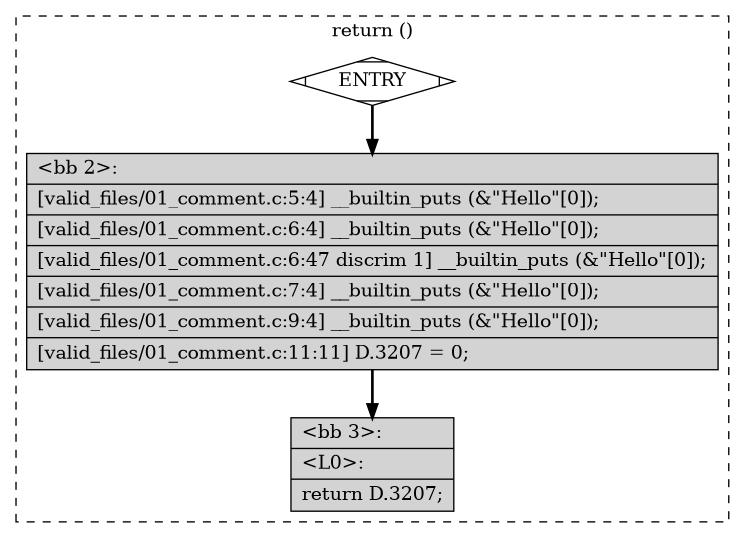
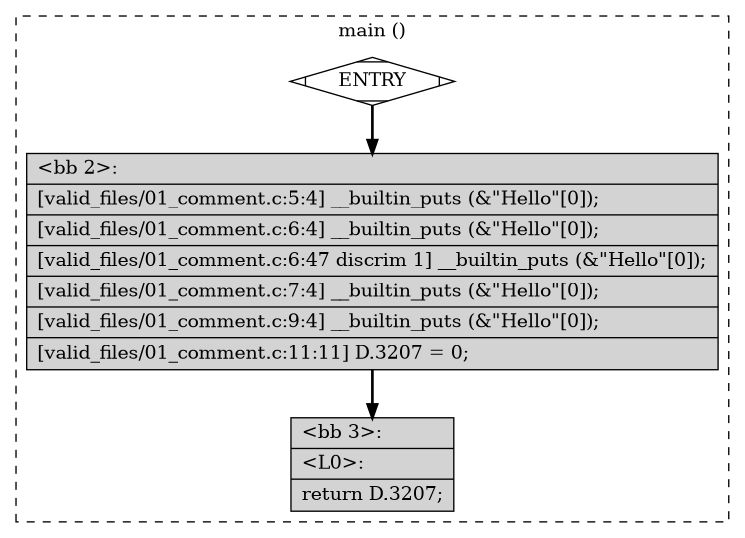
cluster "return ()": label "return ()" -> "main ()"
